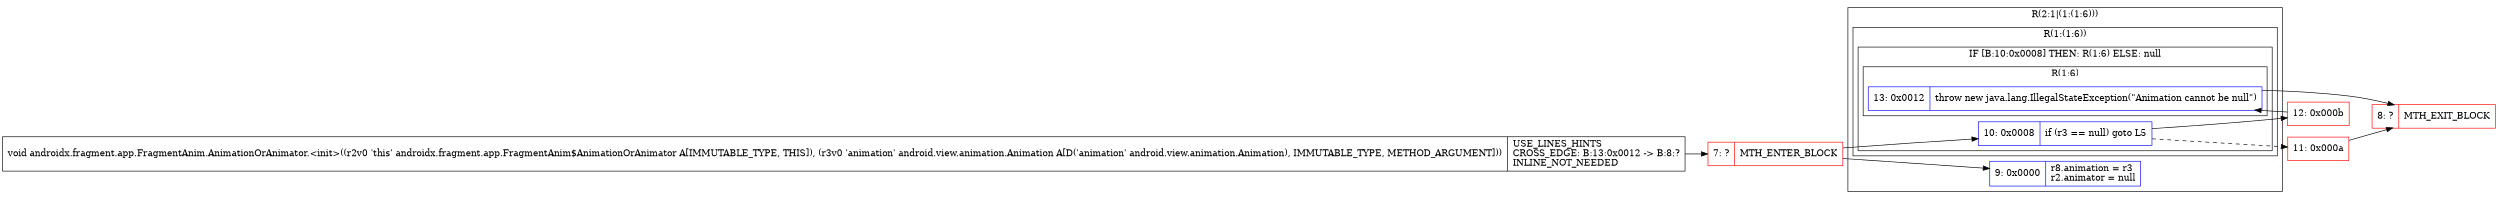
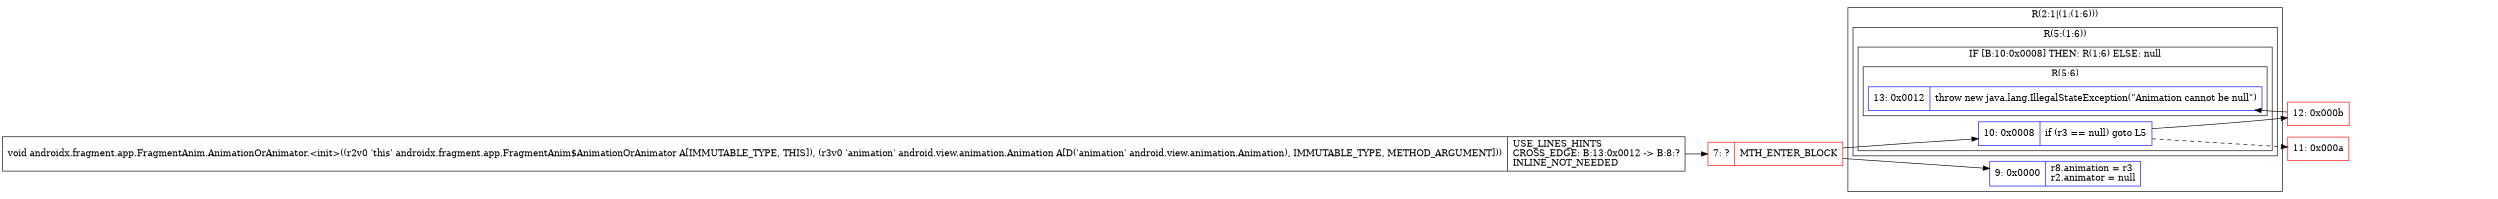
cluster "R(1:(1:6))": label "R(1:(1:6))" -> "R(5:(1:6))"
cluster "R(1:6)": label "R(1:6)" -> "R(5:6)"
node "8: ?": removed
